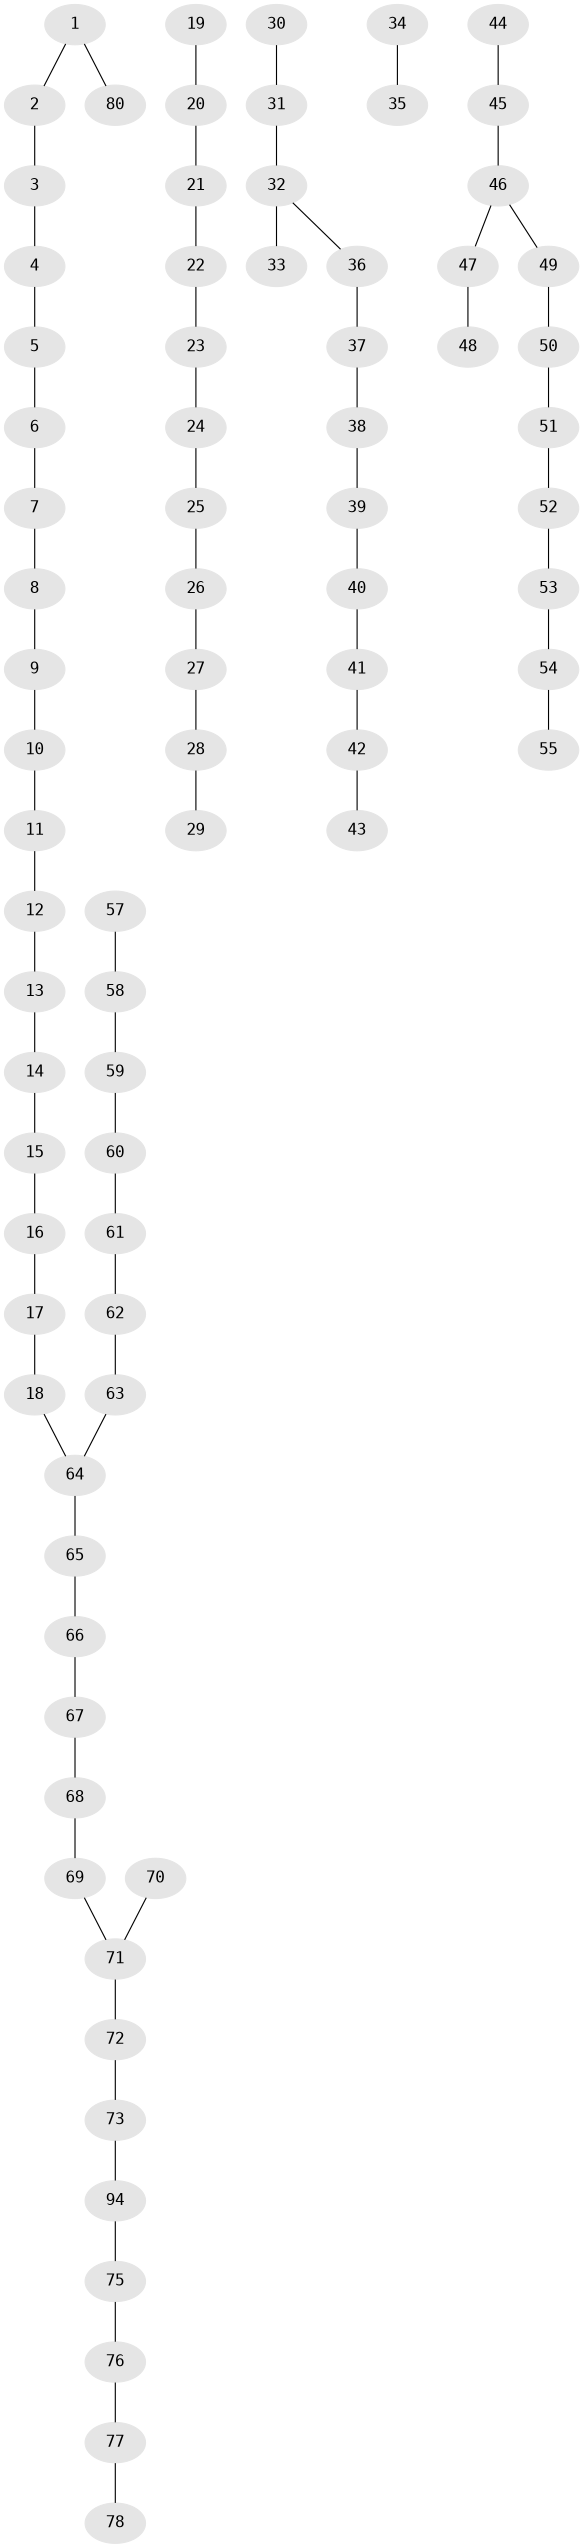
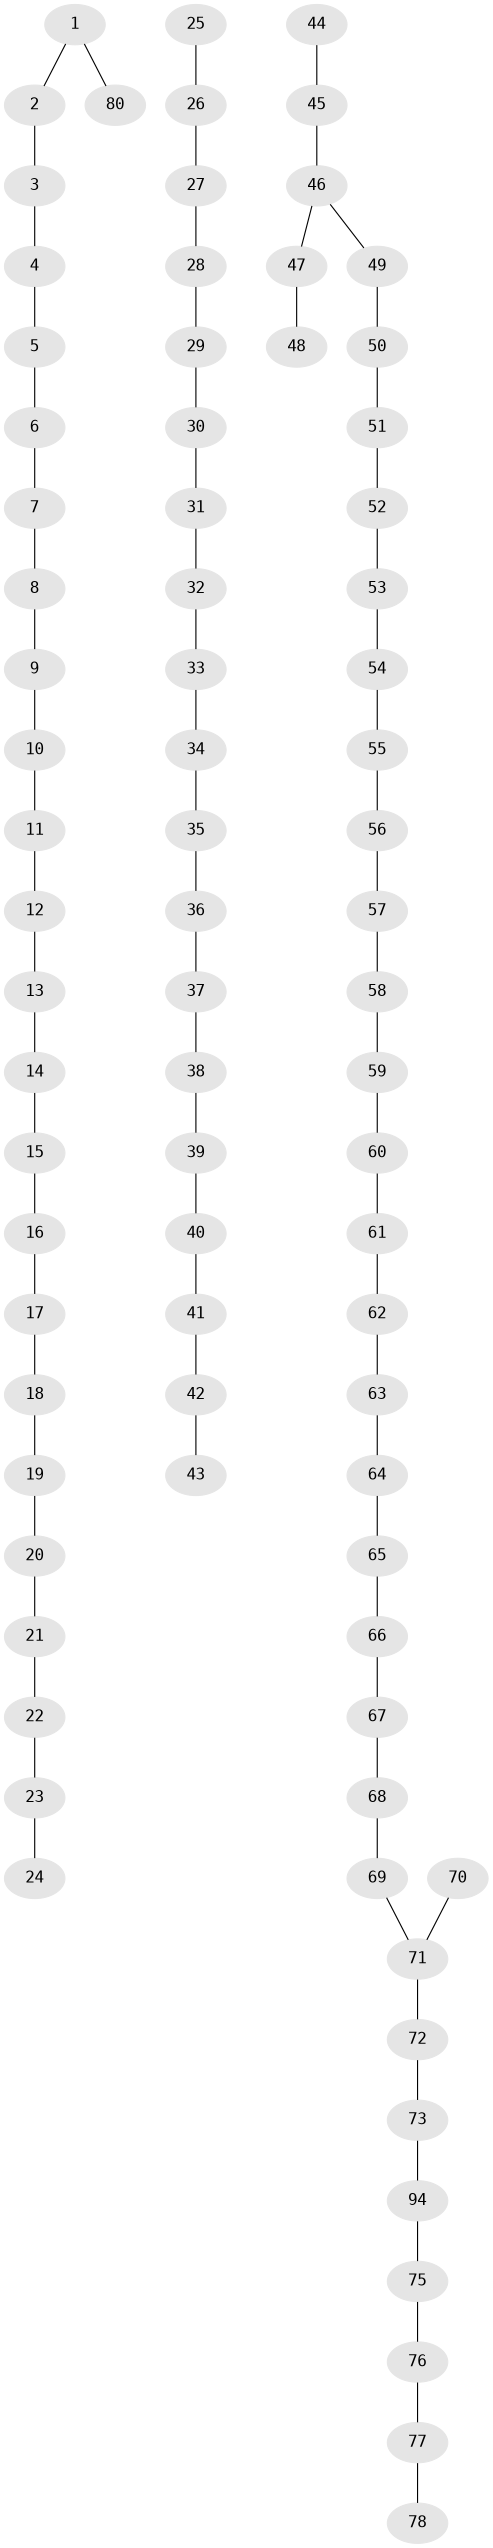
edge "32" -- "36": now "35" -- "36"
edge "29" -- "30": added
edge "24" -- "25": removed
edge "33" -- "34": added
node "56": added
edge "18" -- "64": now "18" -- "19"
